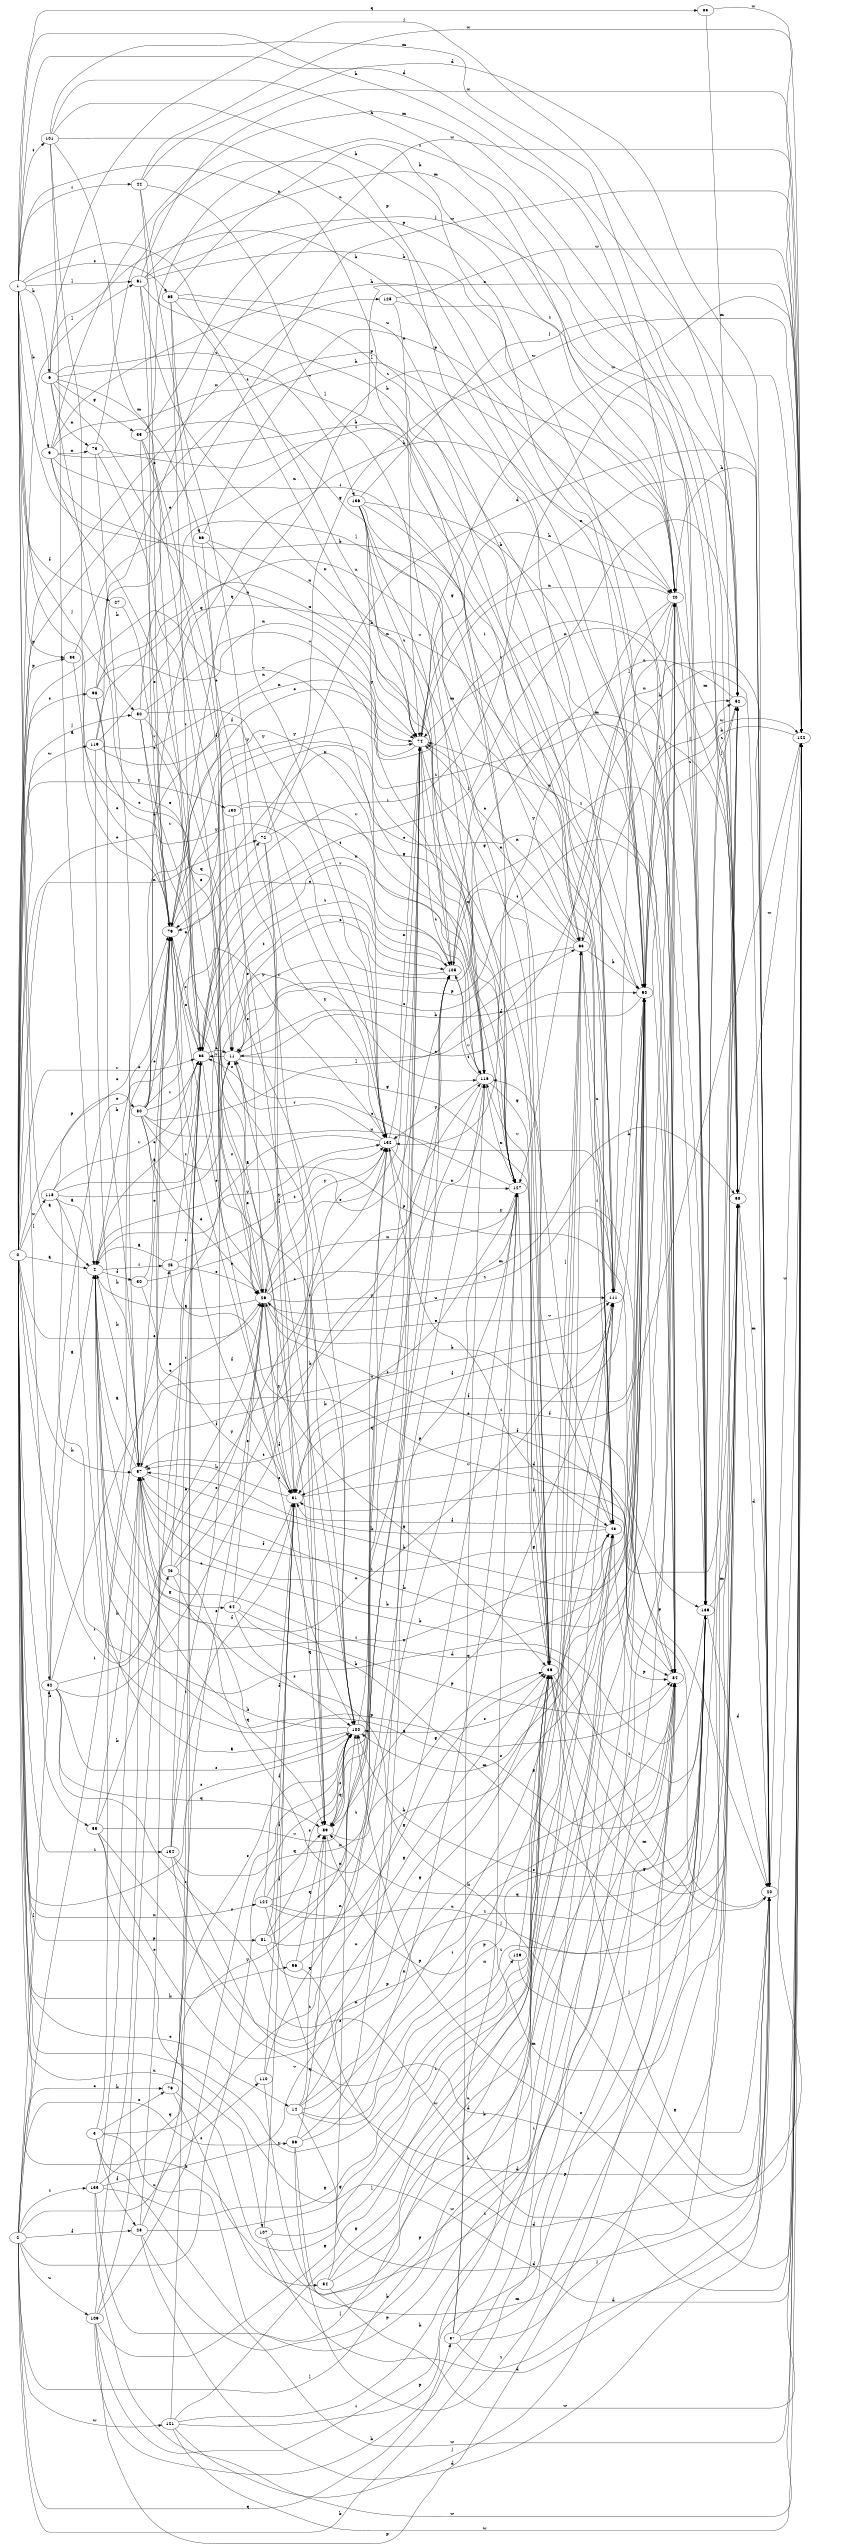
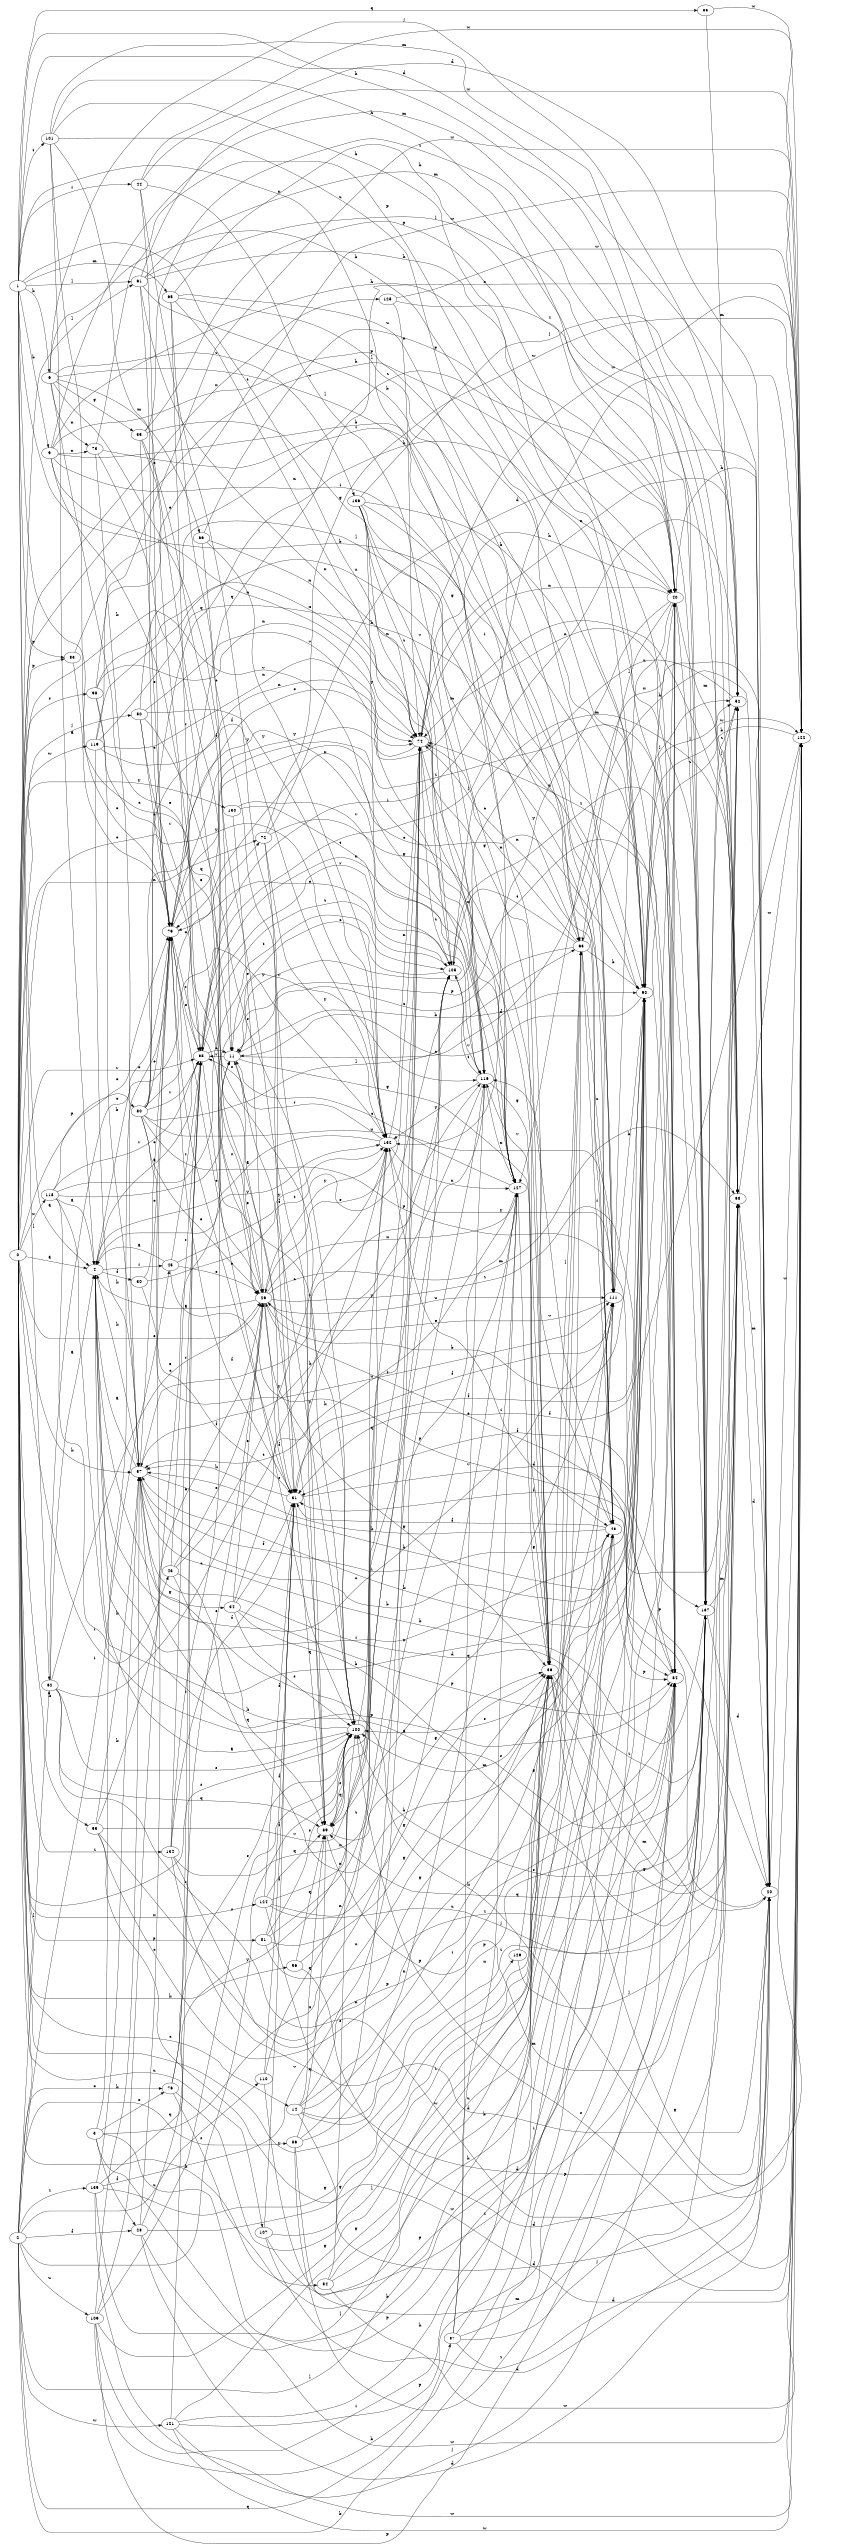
edge "1" -> "65": label "s" -> "m"
edge "1" -> "50": removed, label "j"
node "27": removed
edge "62" -> "132": now "34" -> "132"
node "139": label "139" -> "137"
edge "3" -> "127": label "t" -> "x"
